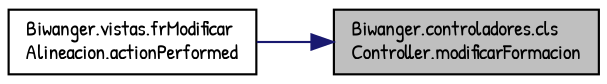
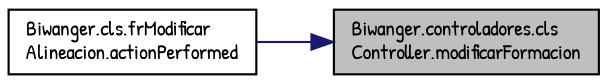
node "Biwanger.vistas.frModificar Alineacion.actionPerformed": label "Biwanger.vistas.frModificar Alineacion.actionPerformed" -> "Biwanger.cls.frModificar Alineacion.actionPerformed"
